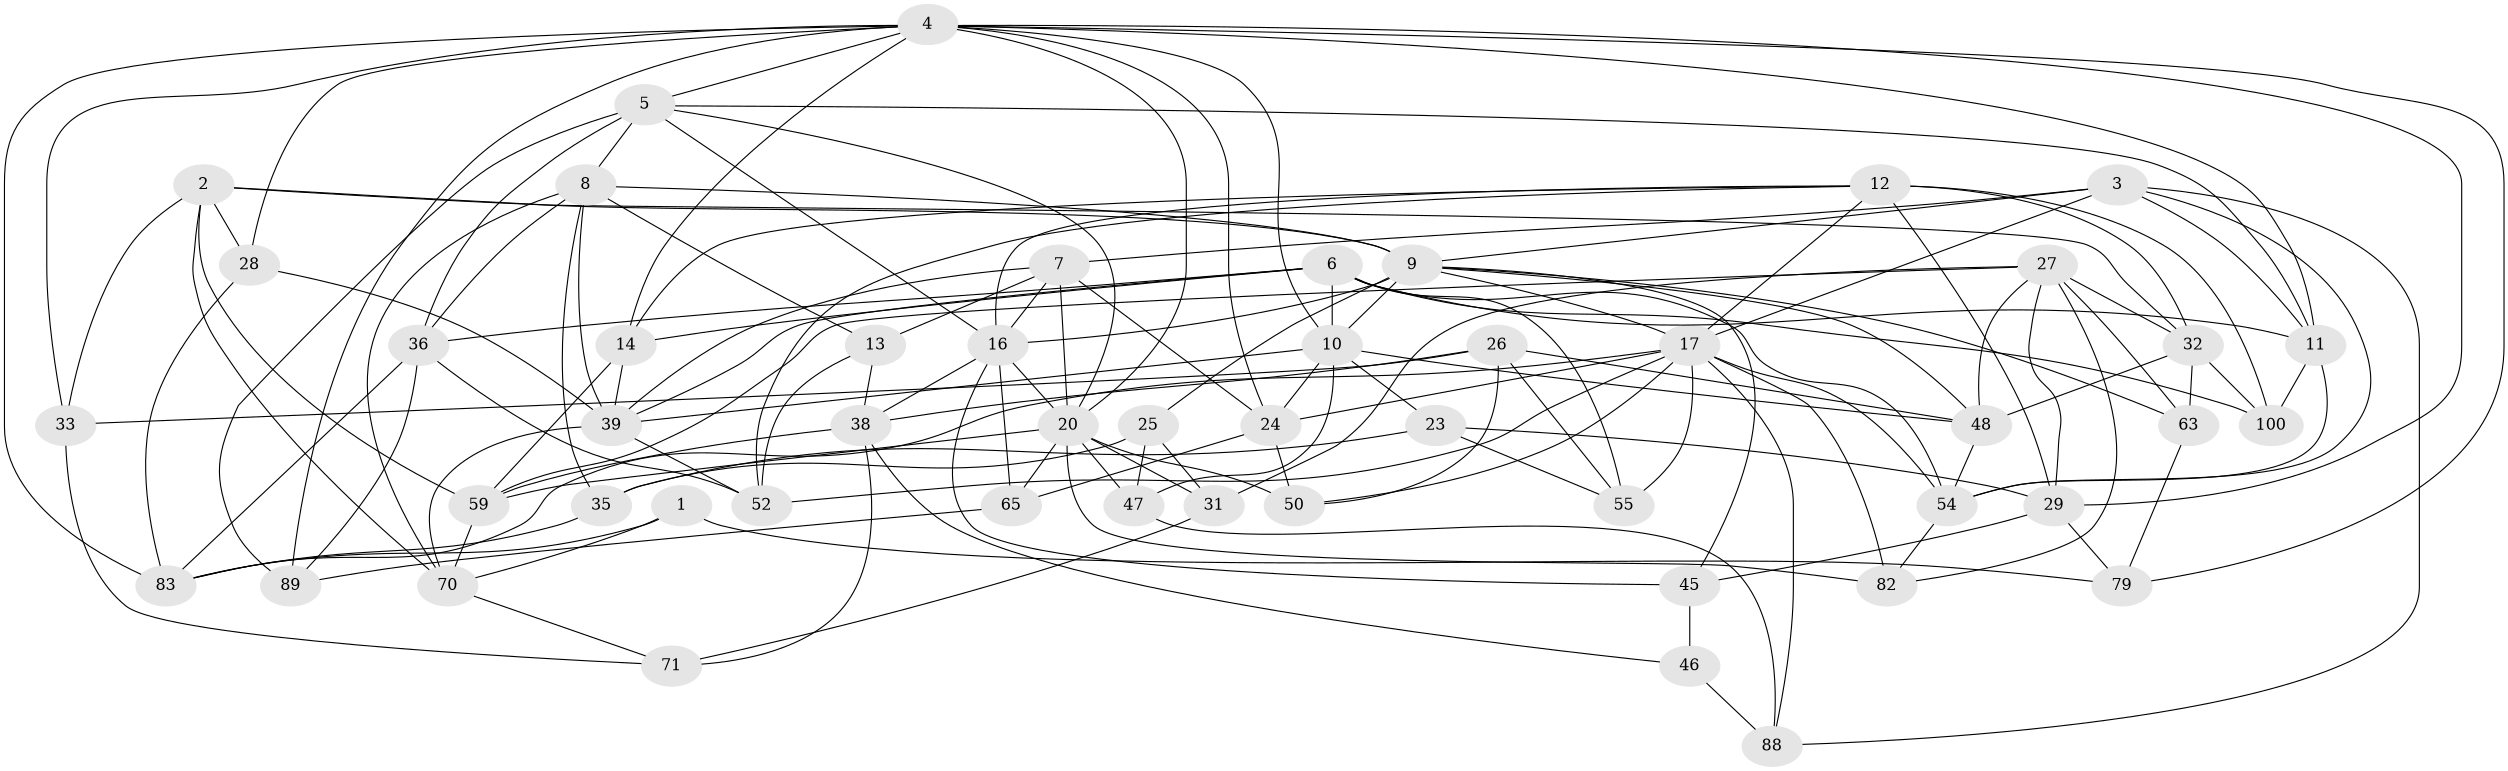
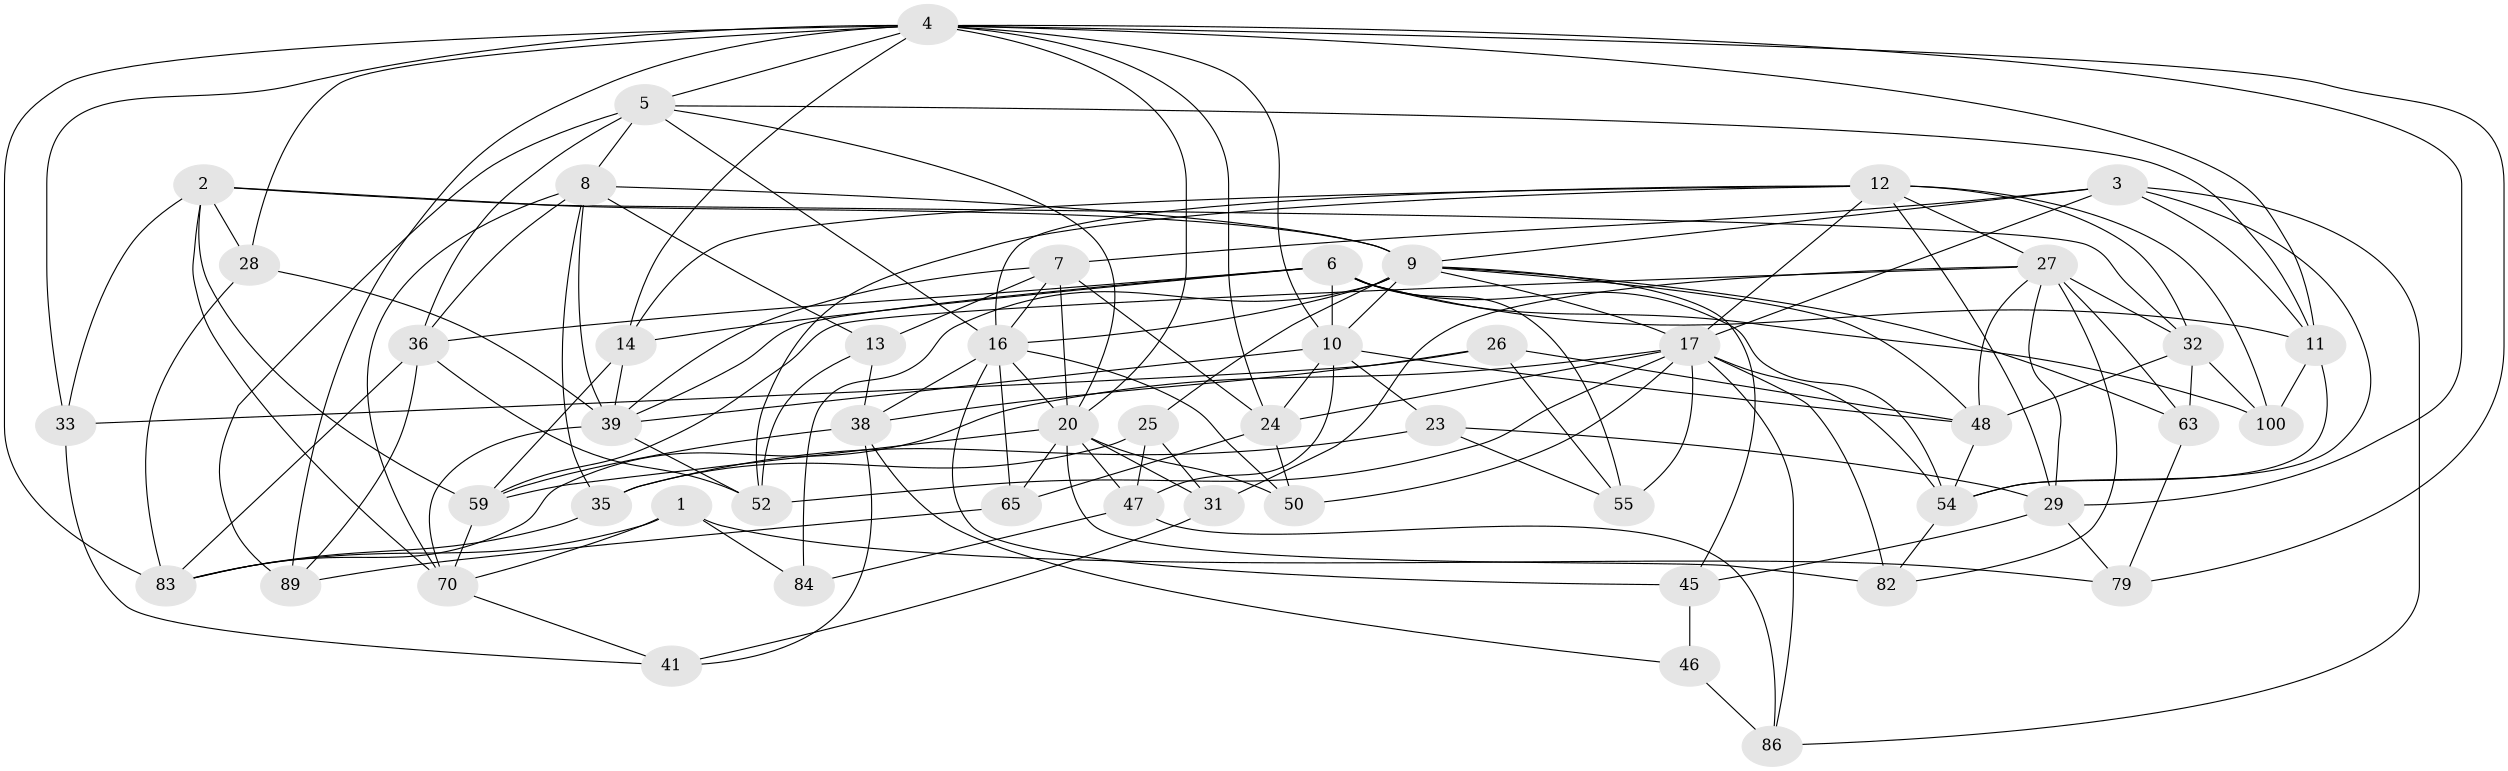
edge "12" -- "27": added
edge "26" -- "50": now "16" -- "50"
node "84": added
node "71": label "71" -> "41"
node "88": label "88" -> "86"
